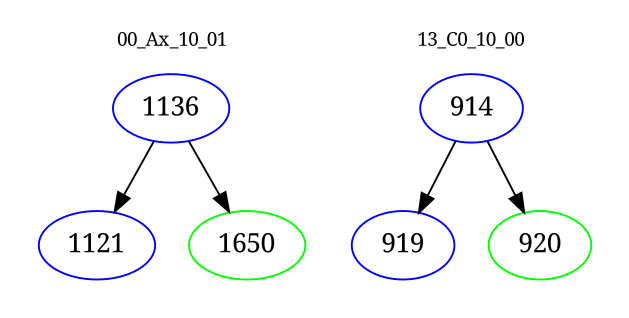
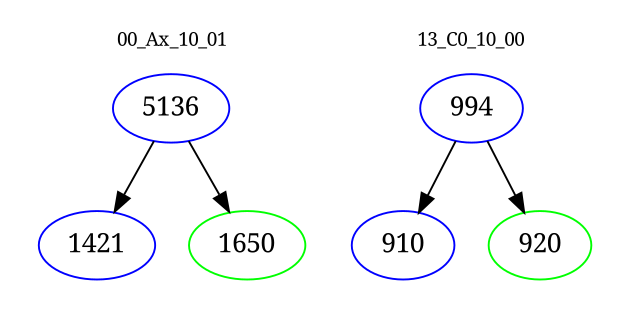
node "1136": label "1136" -> "5136"
node "914": label "914" -> "994"
node "1121": label "1121" -> "1421"
node "919": label "919" -> "910"
